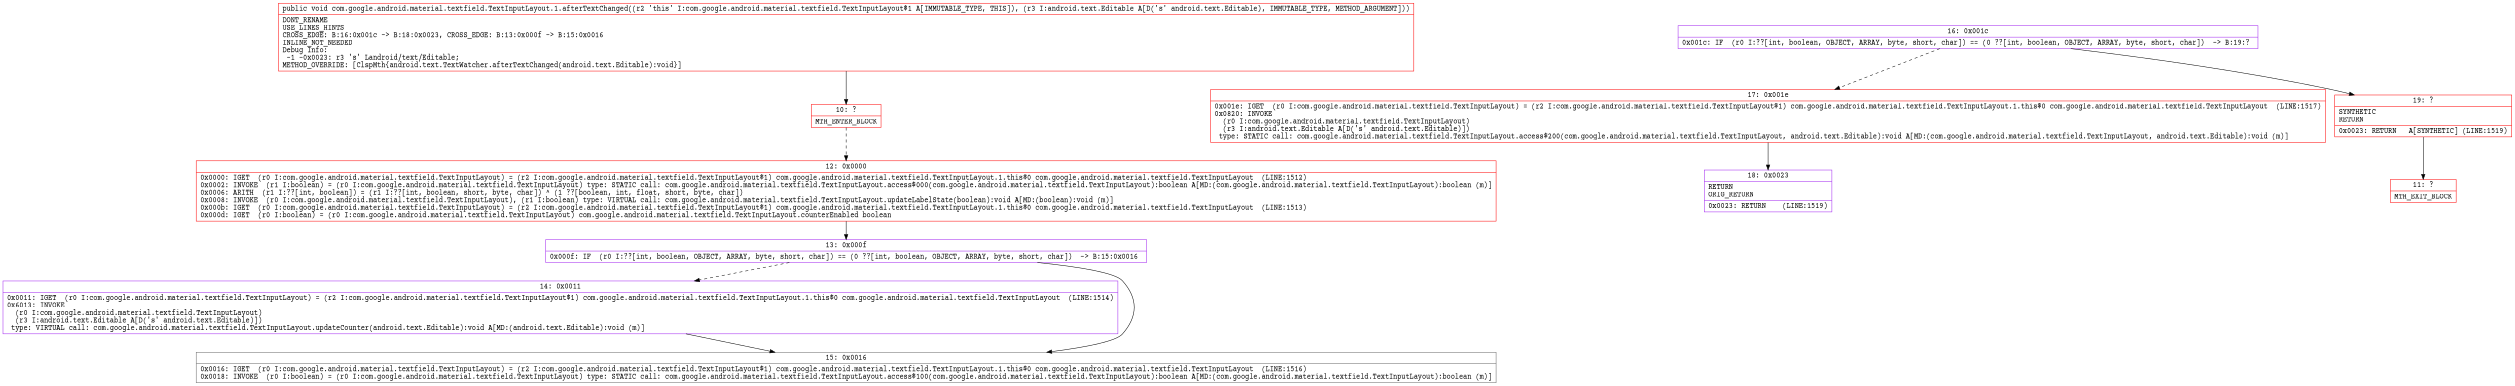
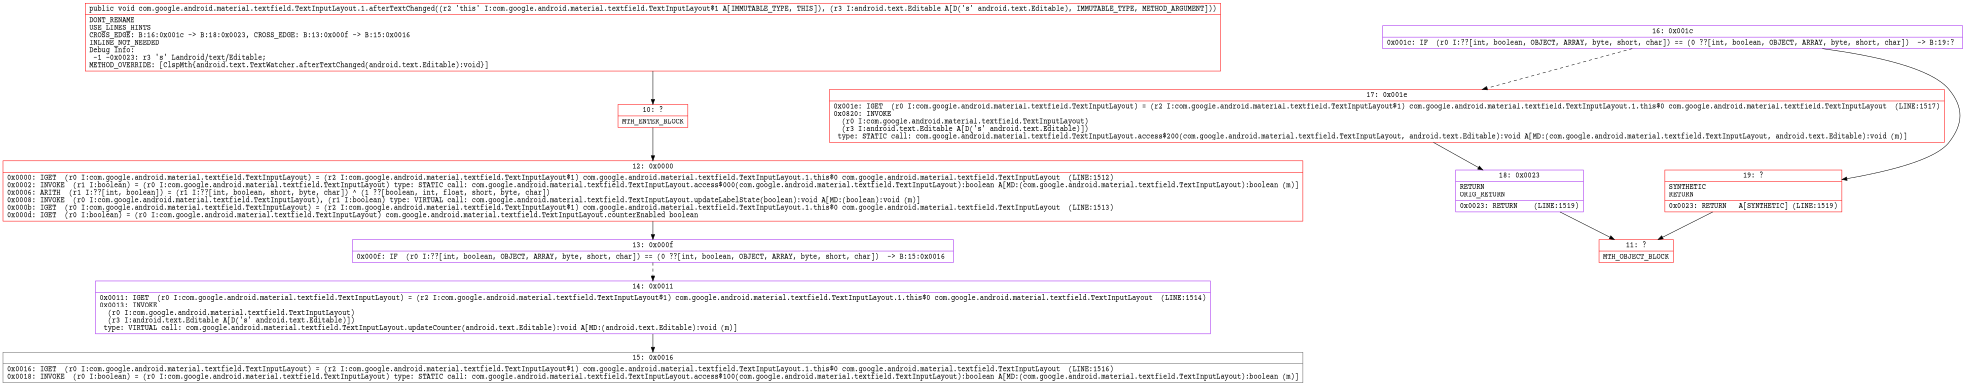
edge "10: ?" -> "12: 0x0000": style dashed -> solid
node "11: ?": text "MTH_EXIT_BLOCK" -> "MTH_OBJECT_BLOCK"
edge "18: 0x0023" -> "11: ?": added
edge "13: 0x000f" -> "15: 0x0016": removed
node "14: 0x0011": text "0x6013: INVOKE" -> "0x0013: INVOKE"
